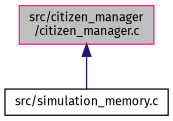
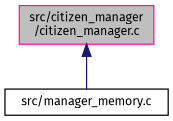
node "src/simulation_memory.c": label "src/simulation_memory.c" -> "src/manager_memory.c"
